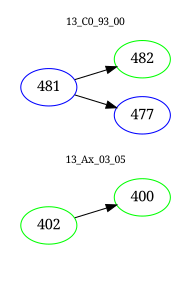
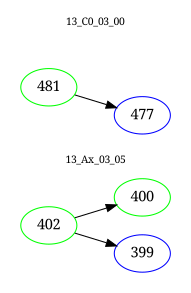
cluster "13_C0_93_00": label "13_C0_93_00" -> "13_C0_03_00"
node "482": removed
node "481": color blue -> green
node "399": added
